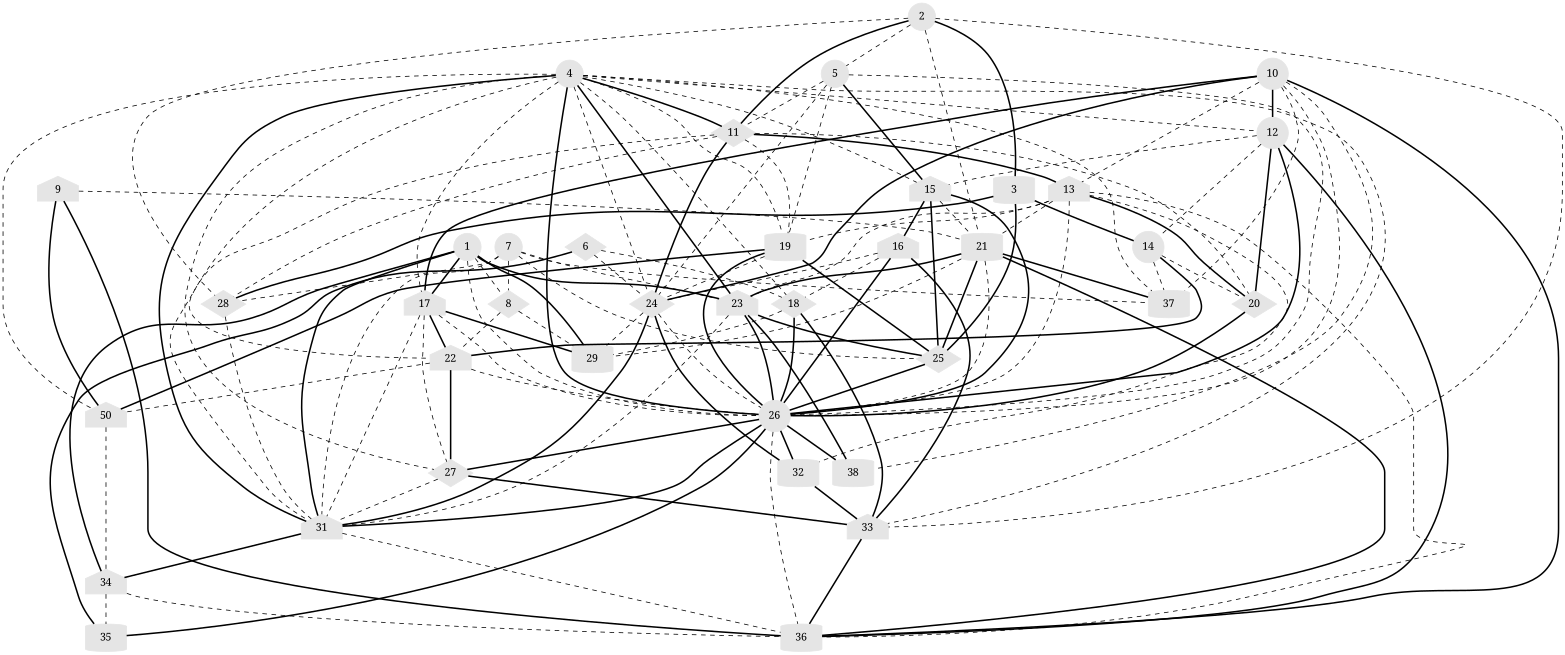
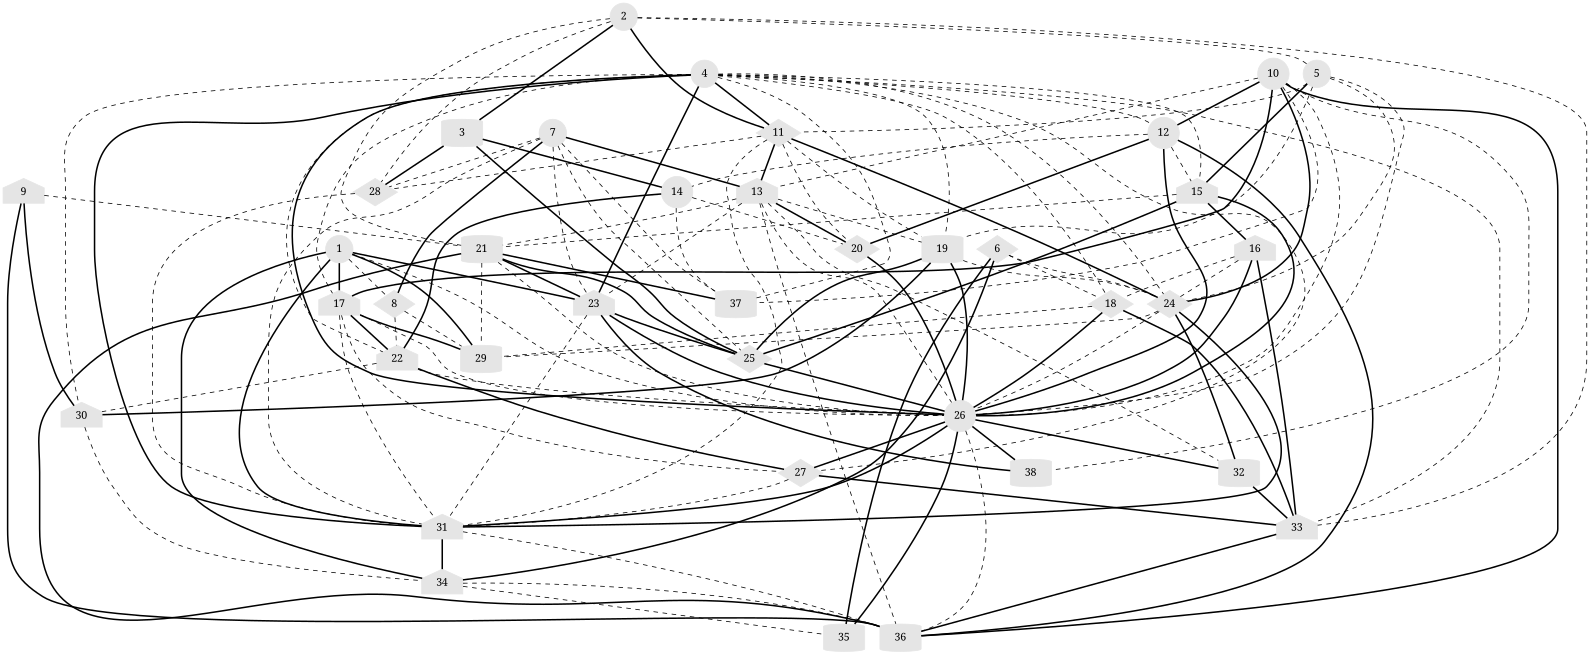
edge "7" -- "13": added
edge "7" -- "8": style dashed -> bold
node "50": label "50" -> "30"
edge "6" -- "34": added
